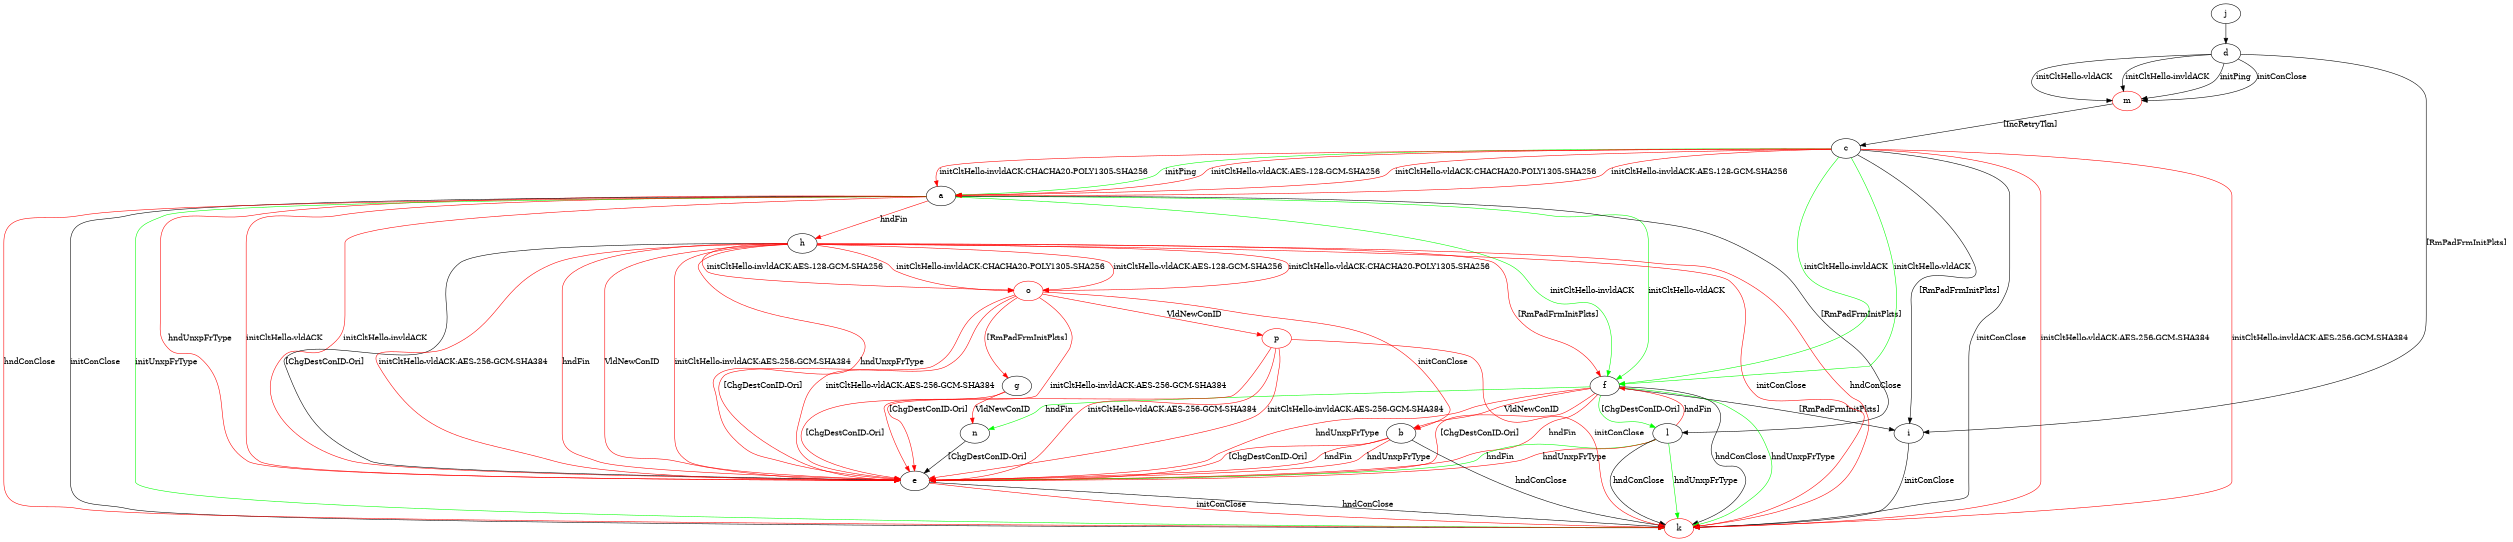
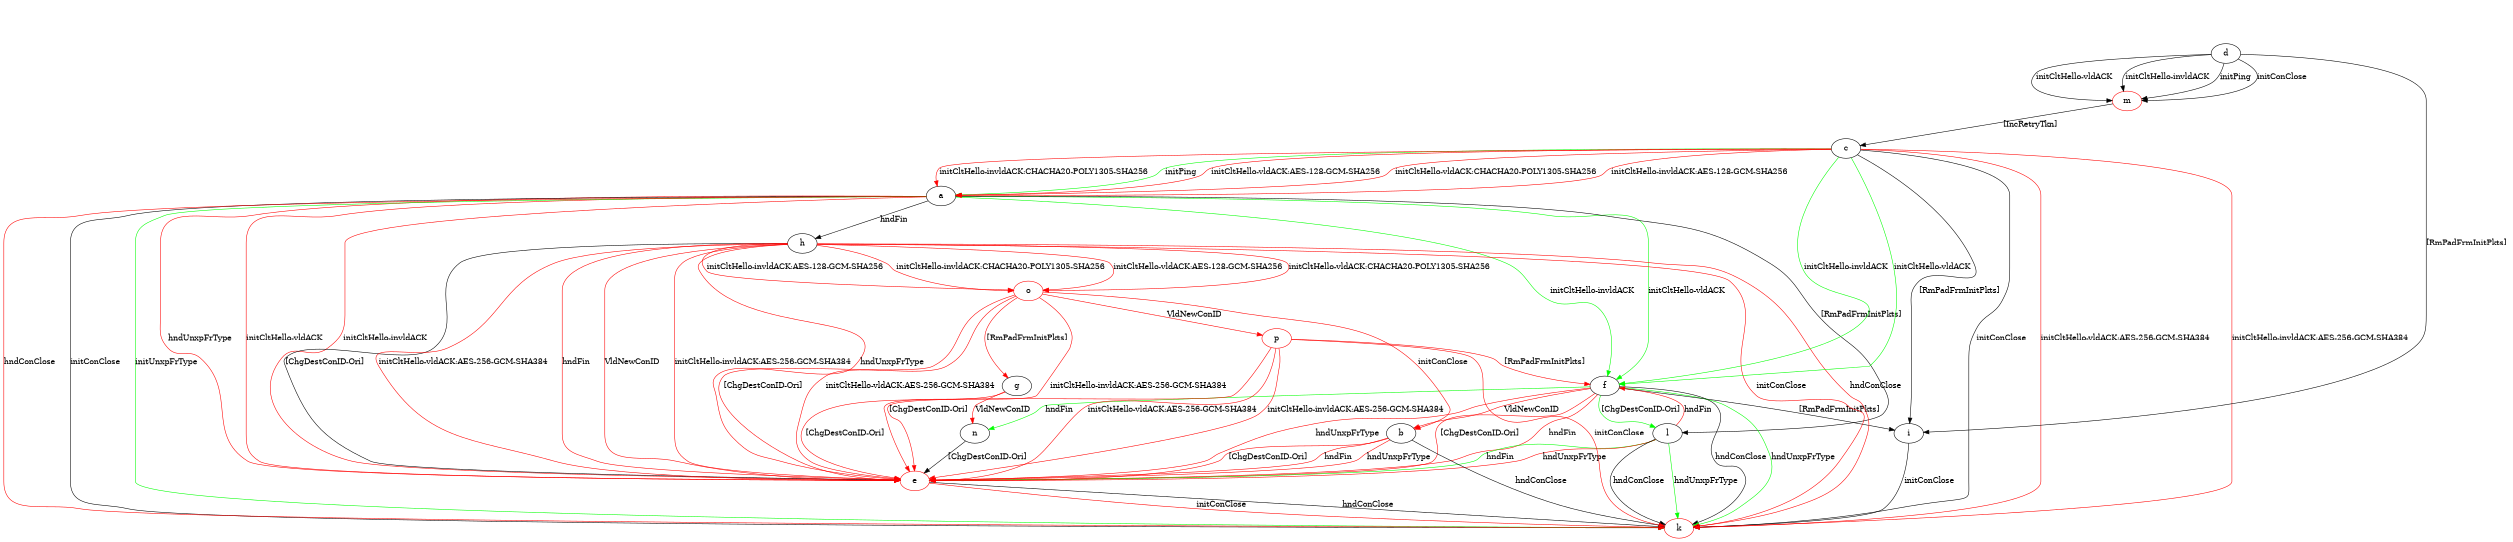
node "j": removed
edge "a" -> "h": color red -> black
edge "h" -> "f": now "p" -> "f"
node "e": color black -> red
